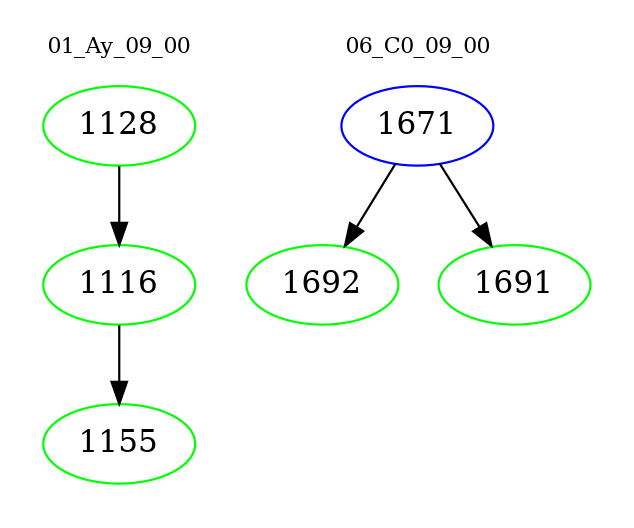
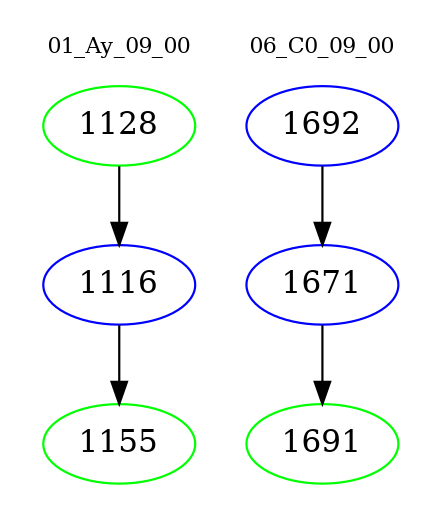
edge "1671" -> "1692": reversed
node "1116": color green -> blue
node "1692": color green -> blue
